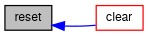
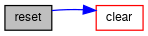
edge "clear" -> "reset": reversed
